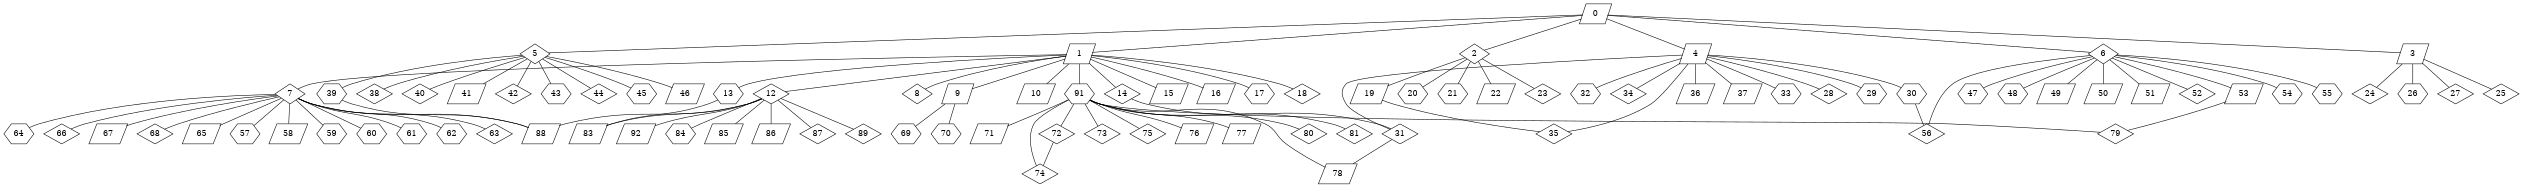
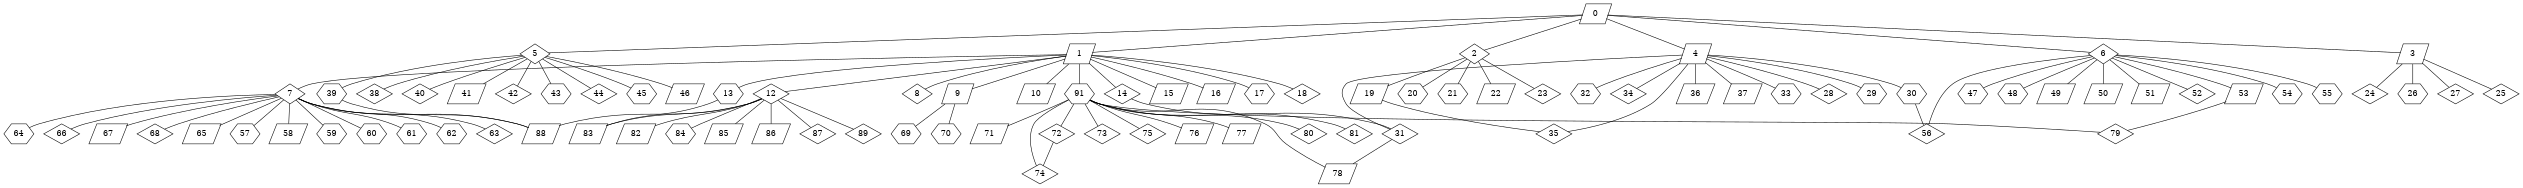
node "92": label "92" -> "82"
